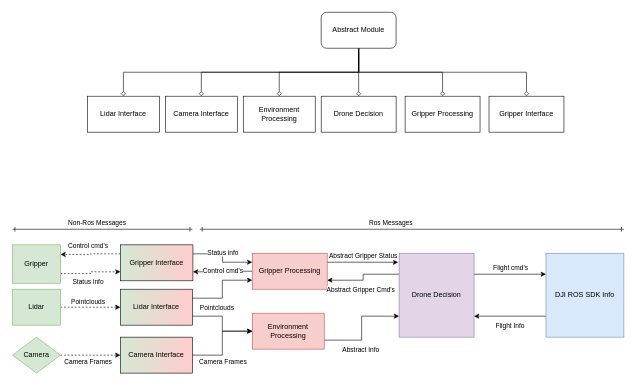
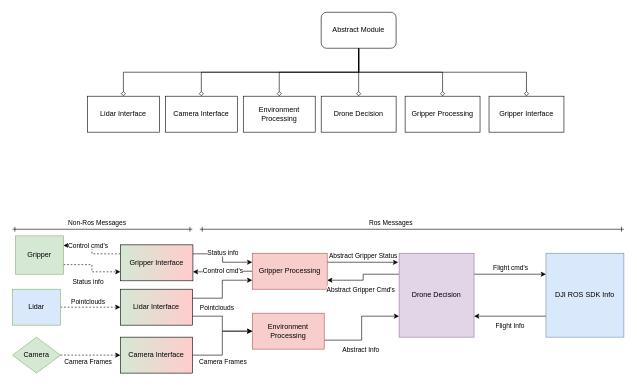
node "Gripper": moved (36, 264) -> (39, 255)
node "Lidar": fillcolor #d5e8d4 -> #dae8fc
